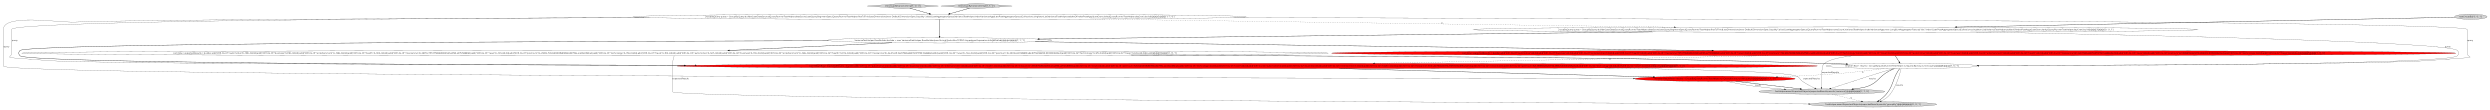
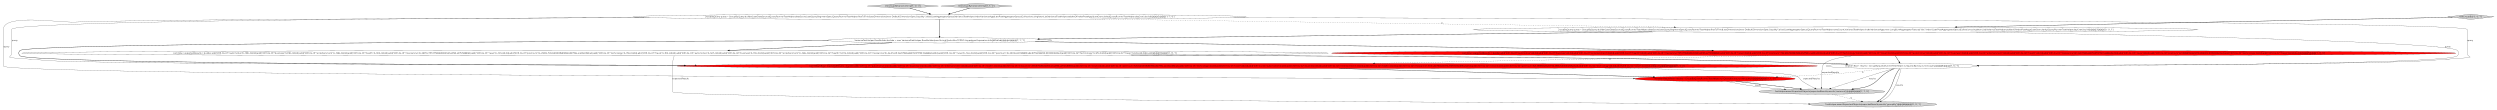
node "testGroupBy['0', '0', '1']": shape ellipse -> diamond
